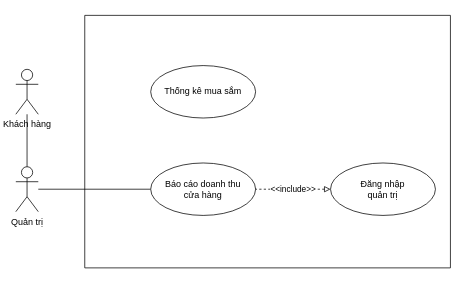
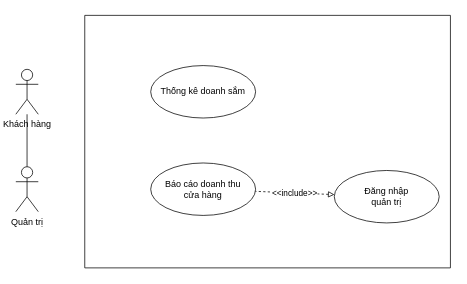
node "Thống kê mua sắm": label "Thống kê mua sắm" -> "Thống kê doanh sắm"
edge "Quản trị" -- "Báo cáo doanh thu cửa hàng": removed
node "Đăng nhập quản trị": moved (383, 189) -> (387, 197)
